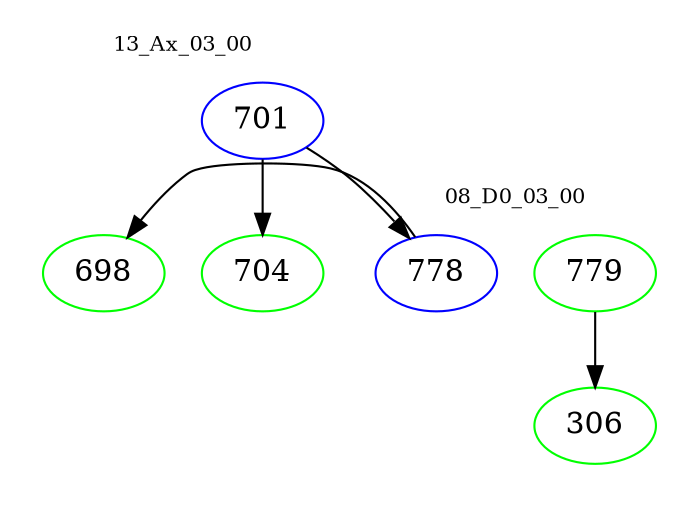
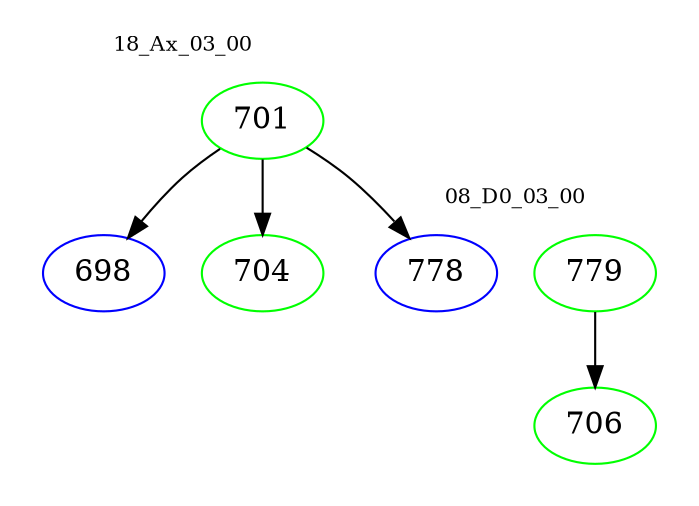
cluster "13_Ax_03_00": label "13_Ax_03_00" -> "18_Ax_03_00"
node "701": color blue -> green
edge "778" -> "698": now "701" -> "698"
node "698": color green -> blue
node "306": label "306" -> "706"
